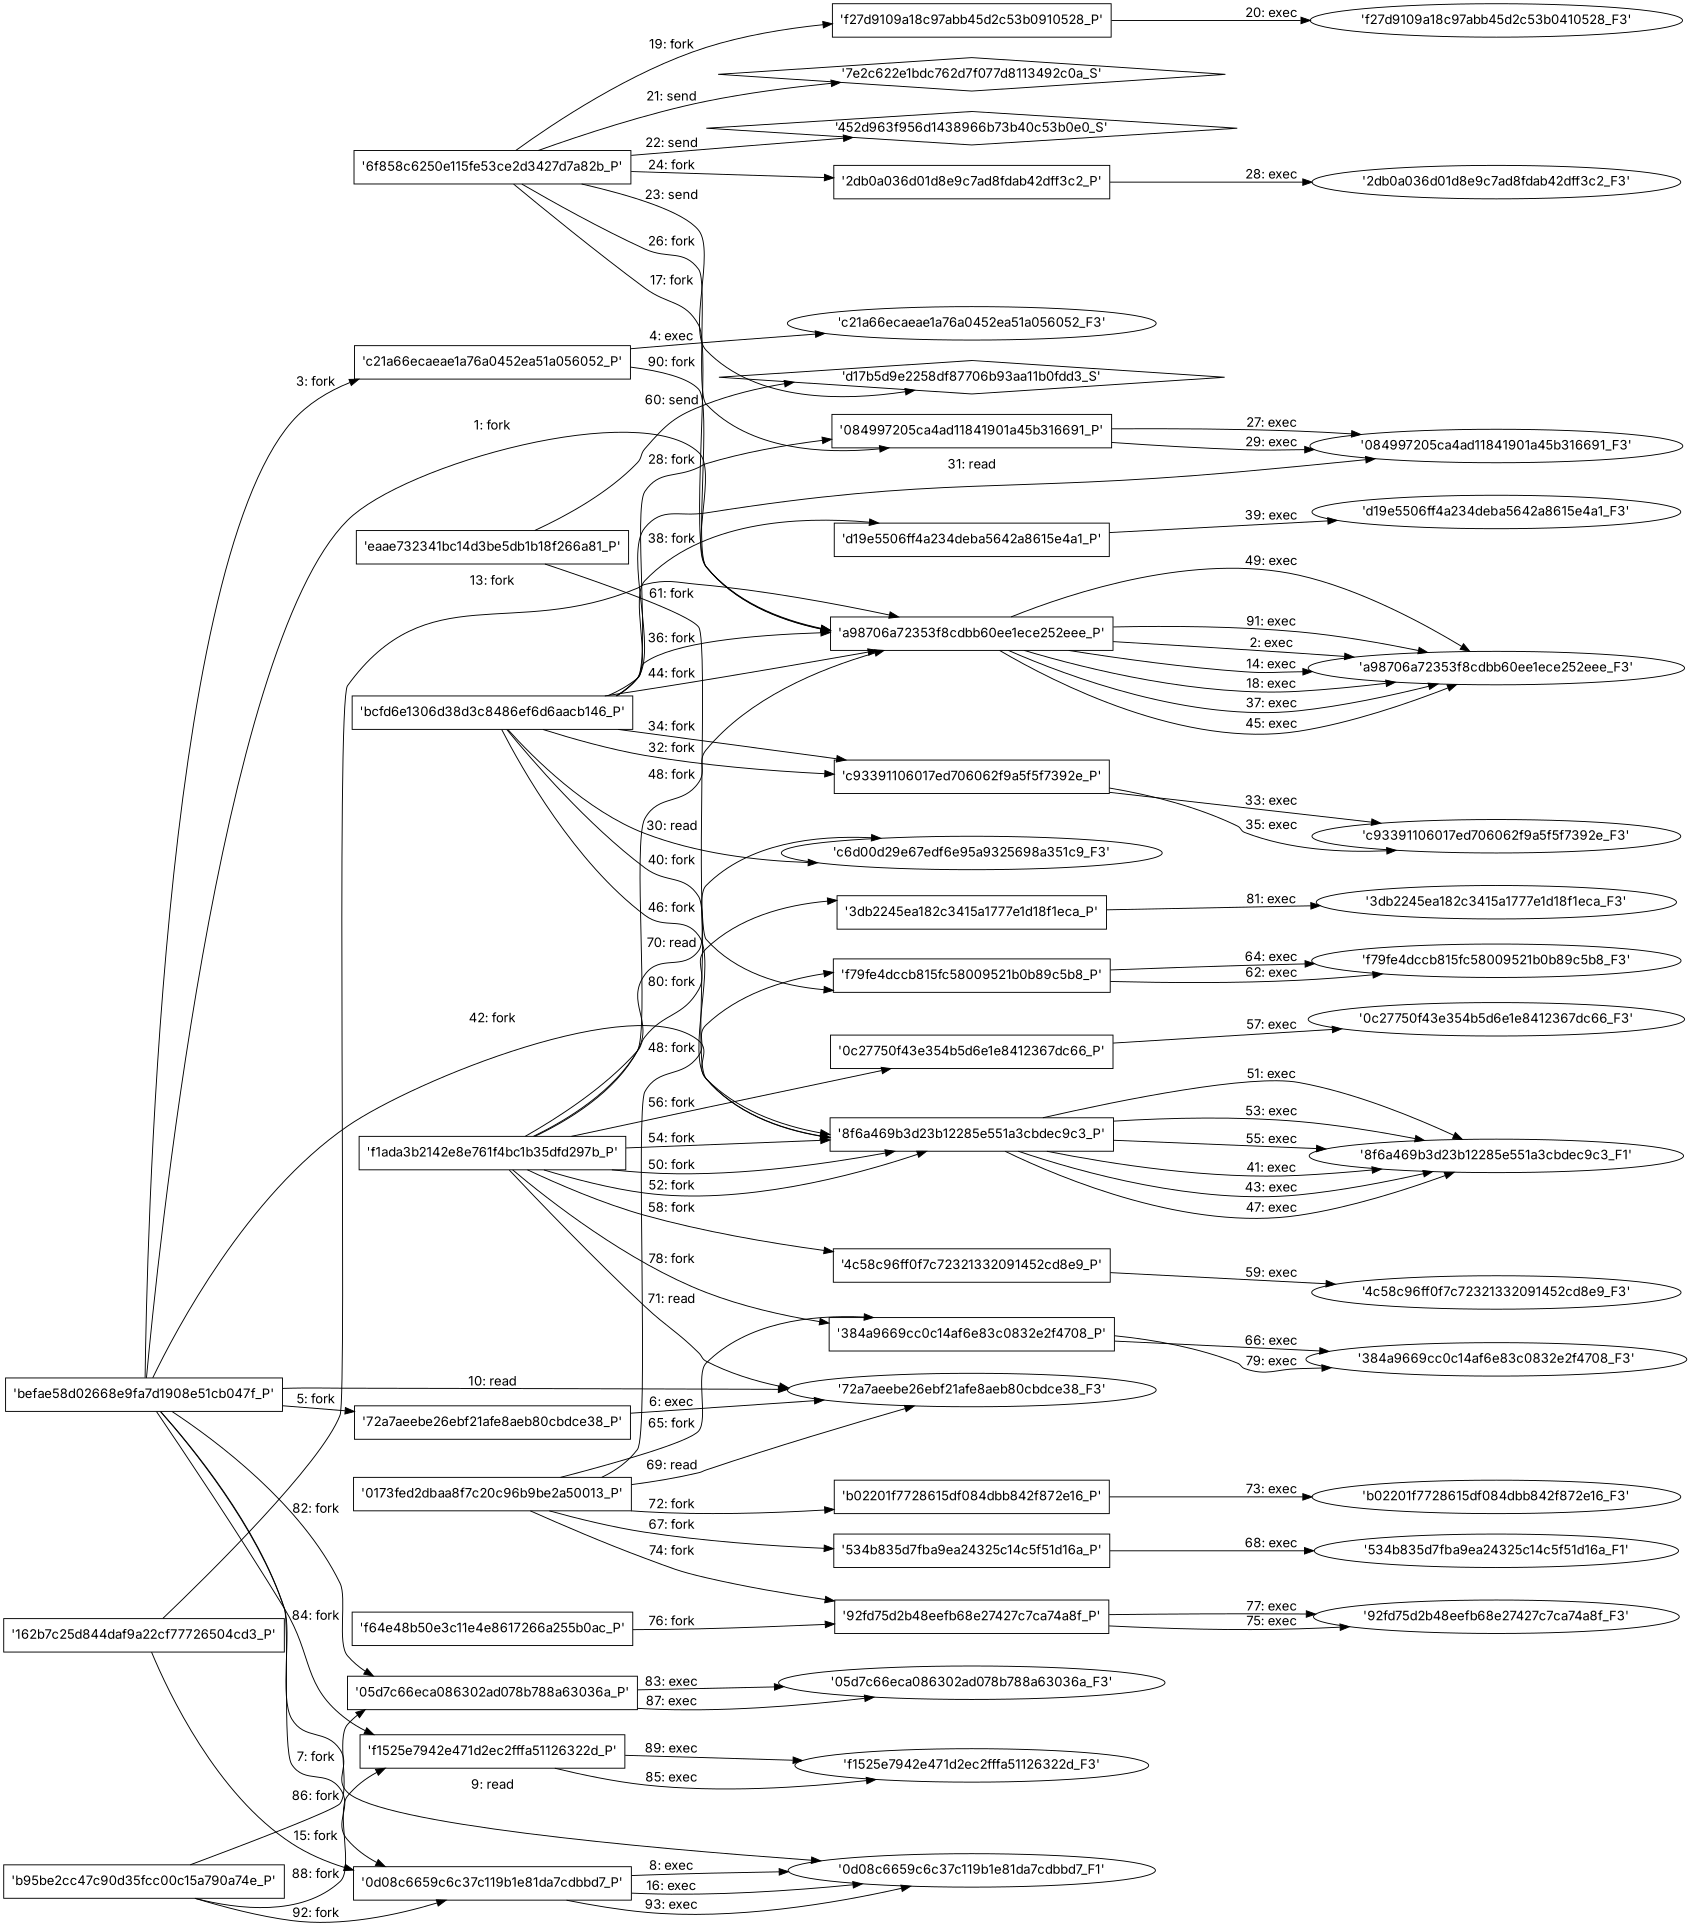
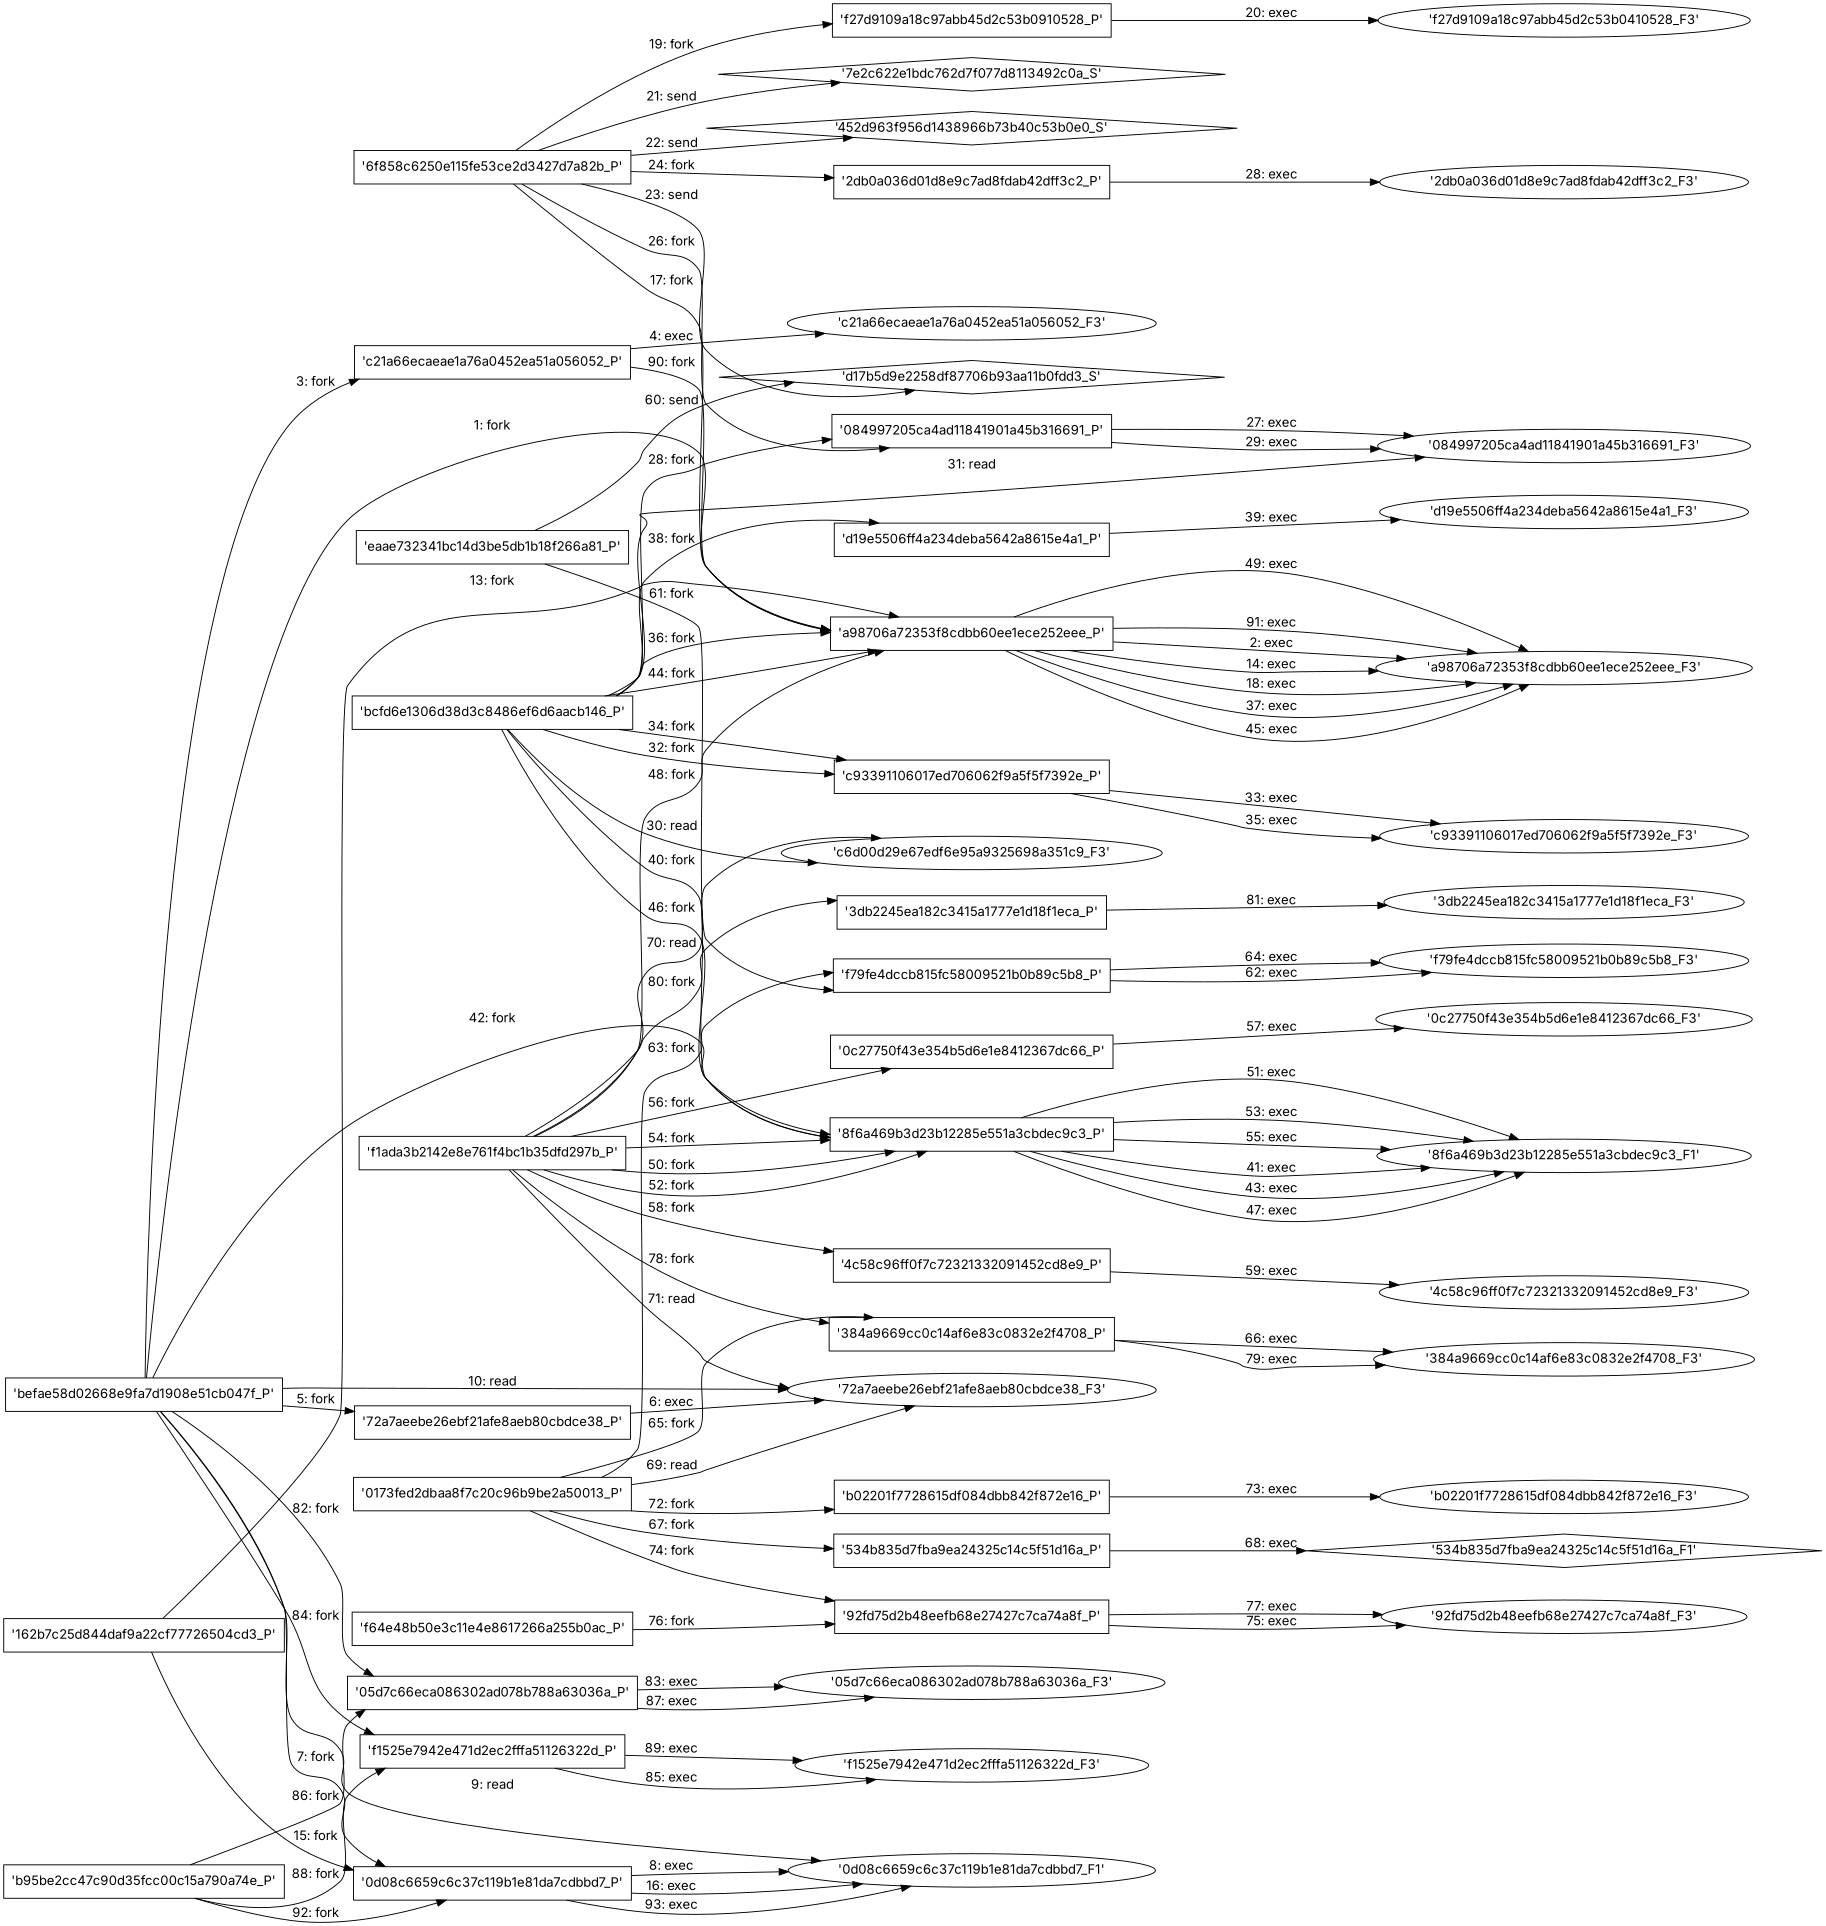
edge "'0173fed2dbaa8f7c20c96b9be2a50013_P'" -> "'f79fe4dccb815fc58009521b0b89c5b8_P'": label "48: fork" -> "63: fork"
node "'534b835d7fba9ea24325c14c5f51d16a_F1'": shape ellipse -> diamond
